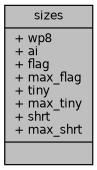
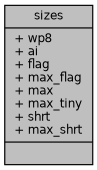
node "sizes": text "+ tiny" -> "+ max"
